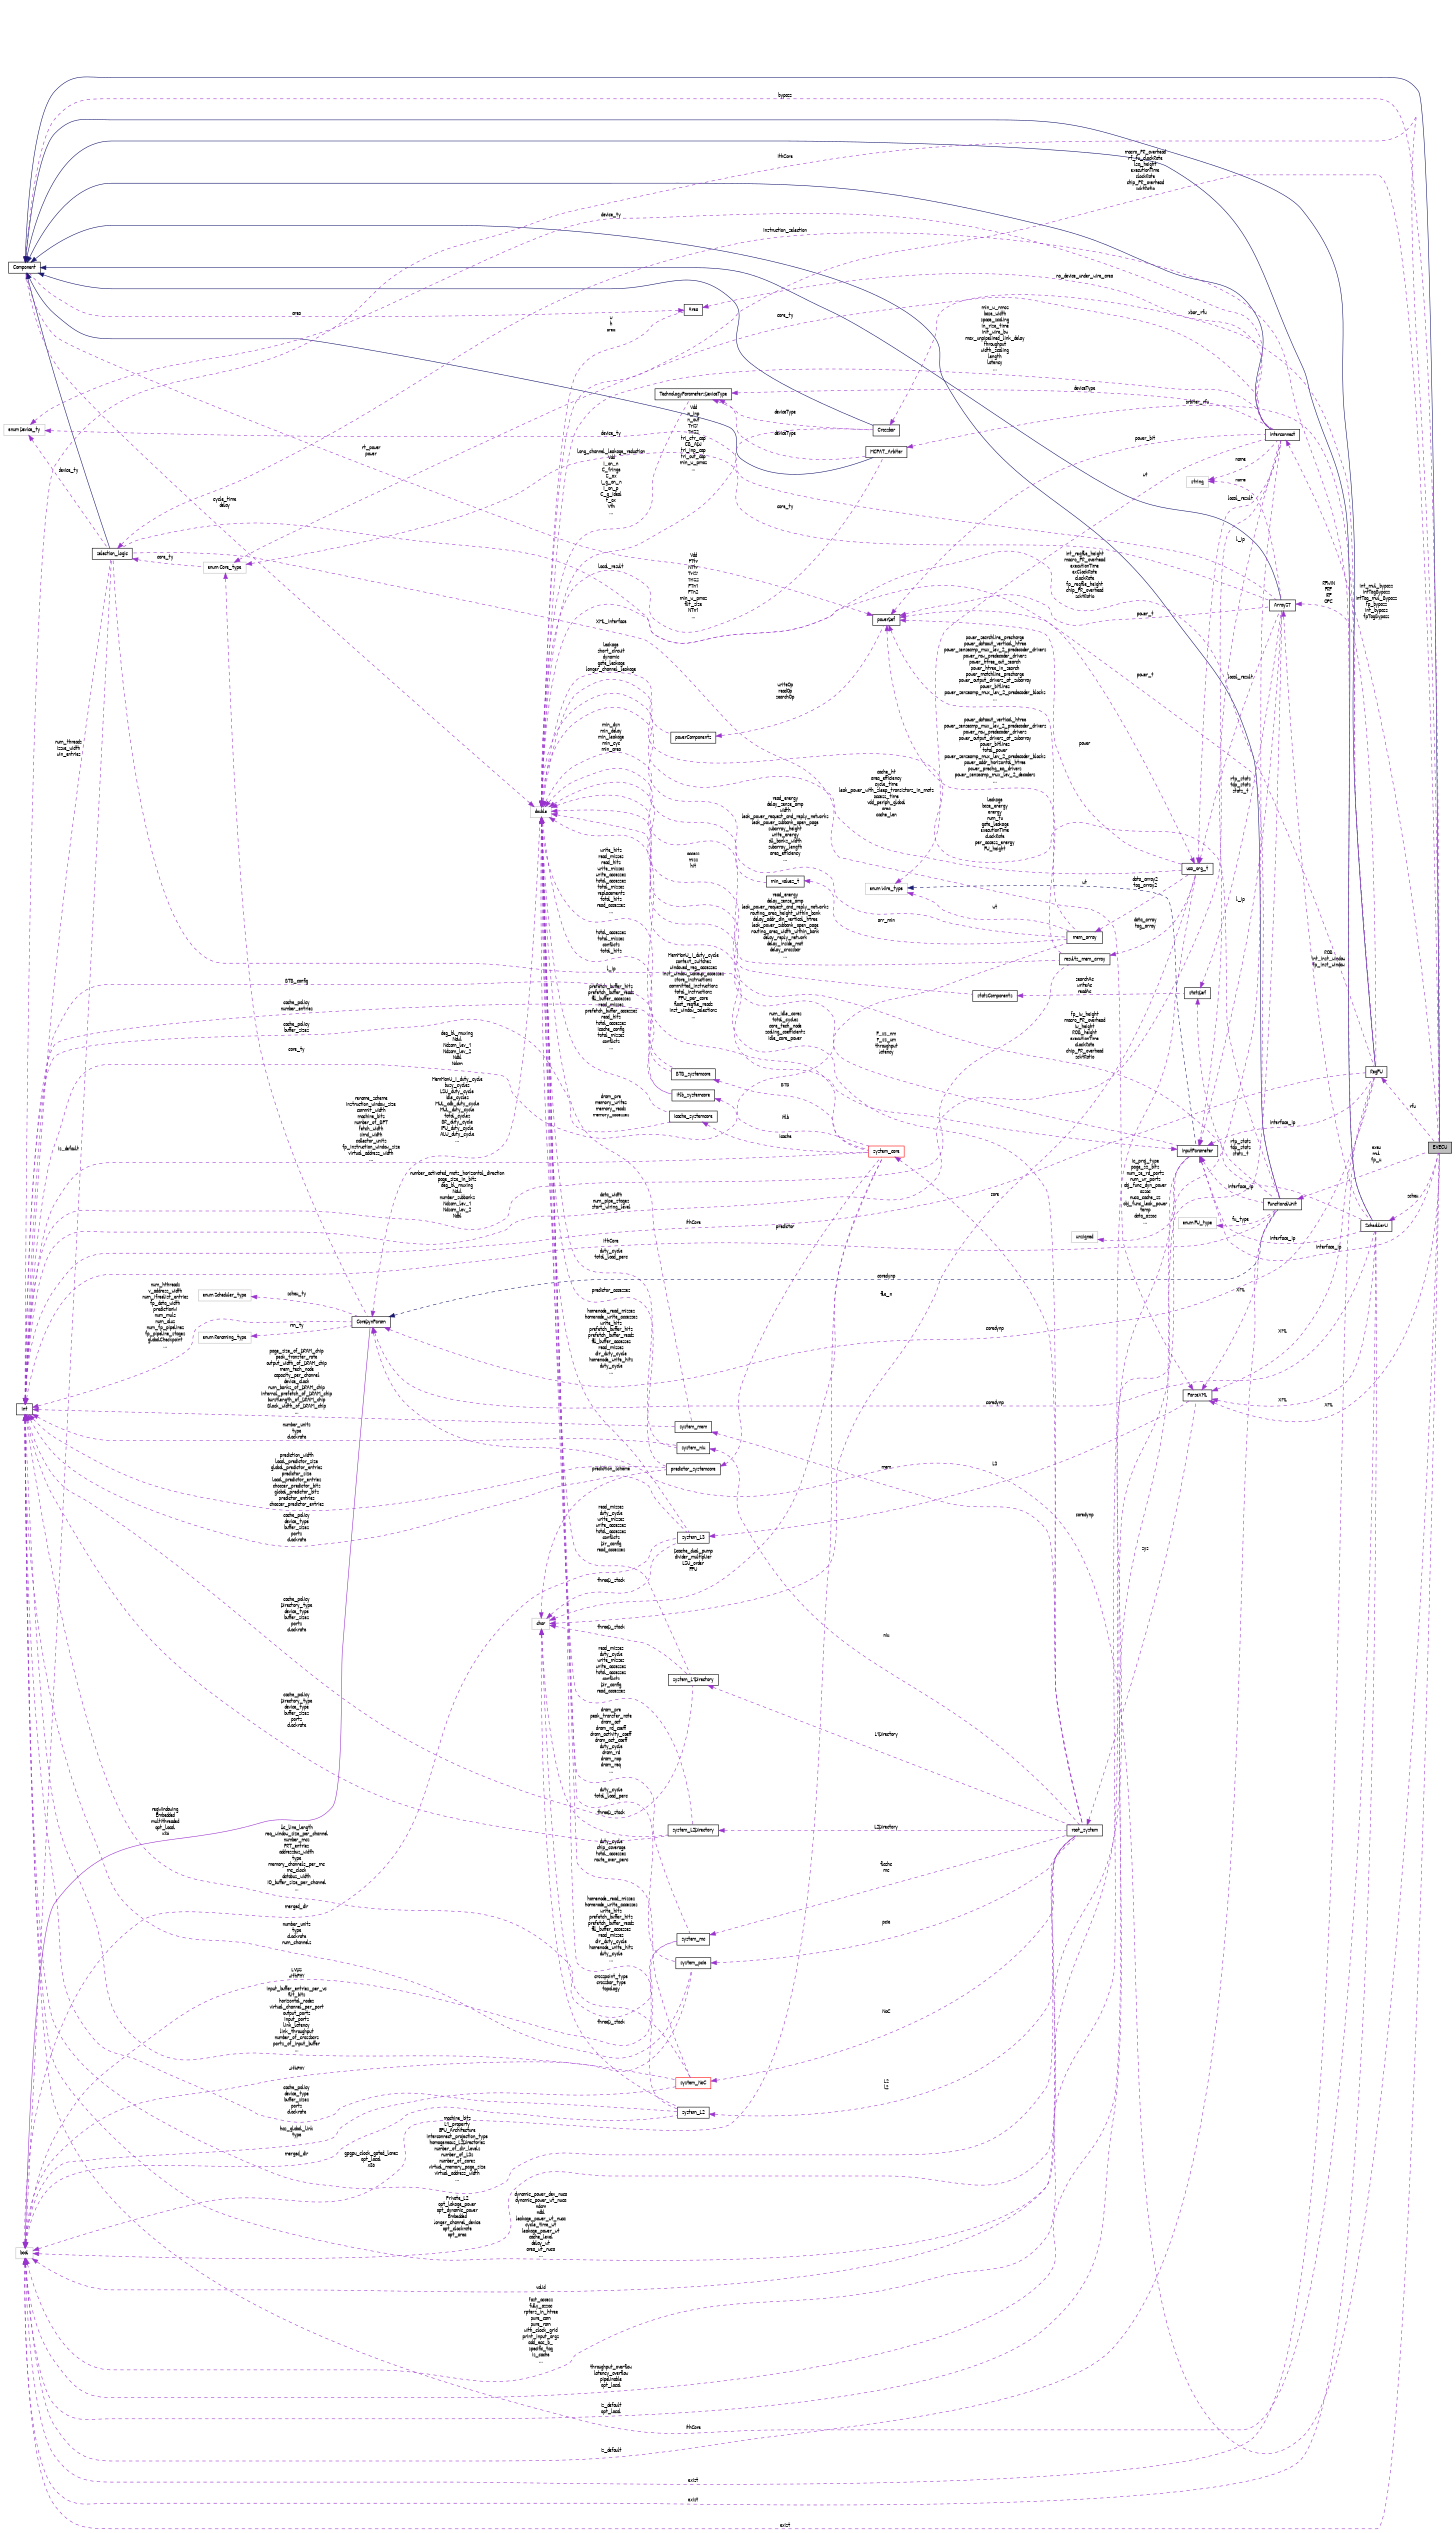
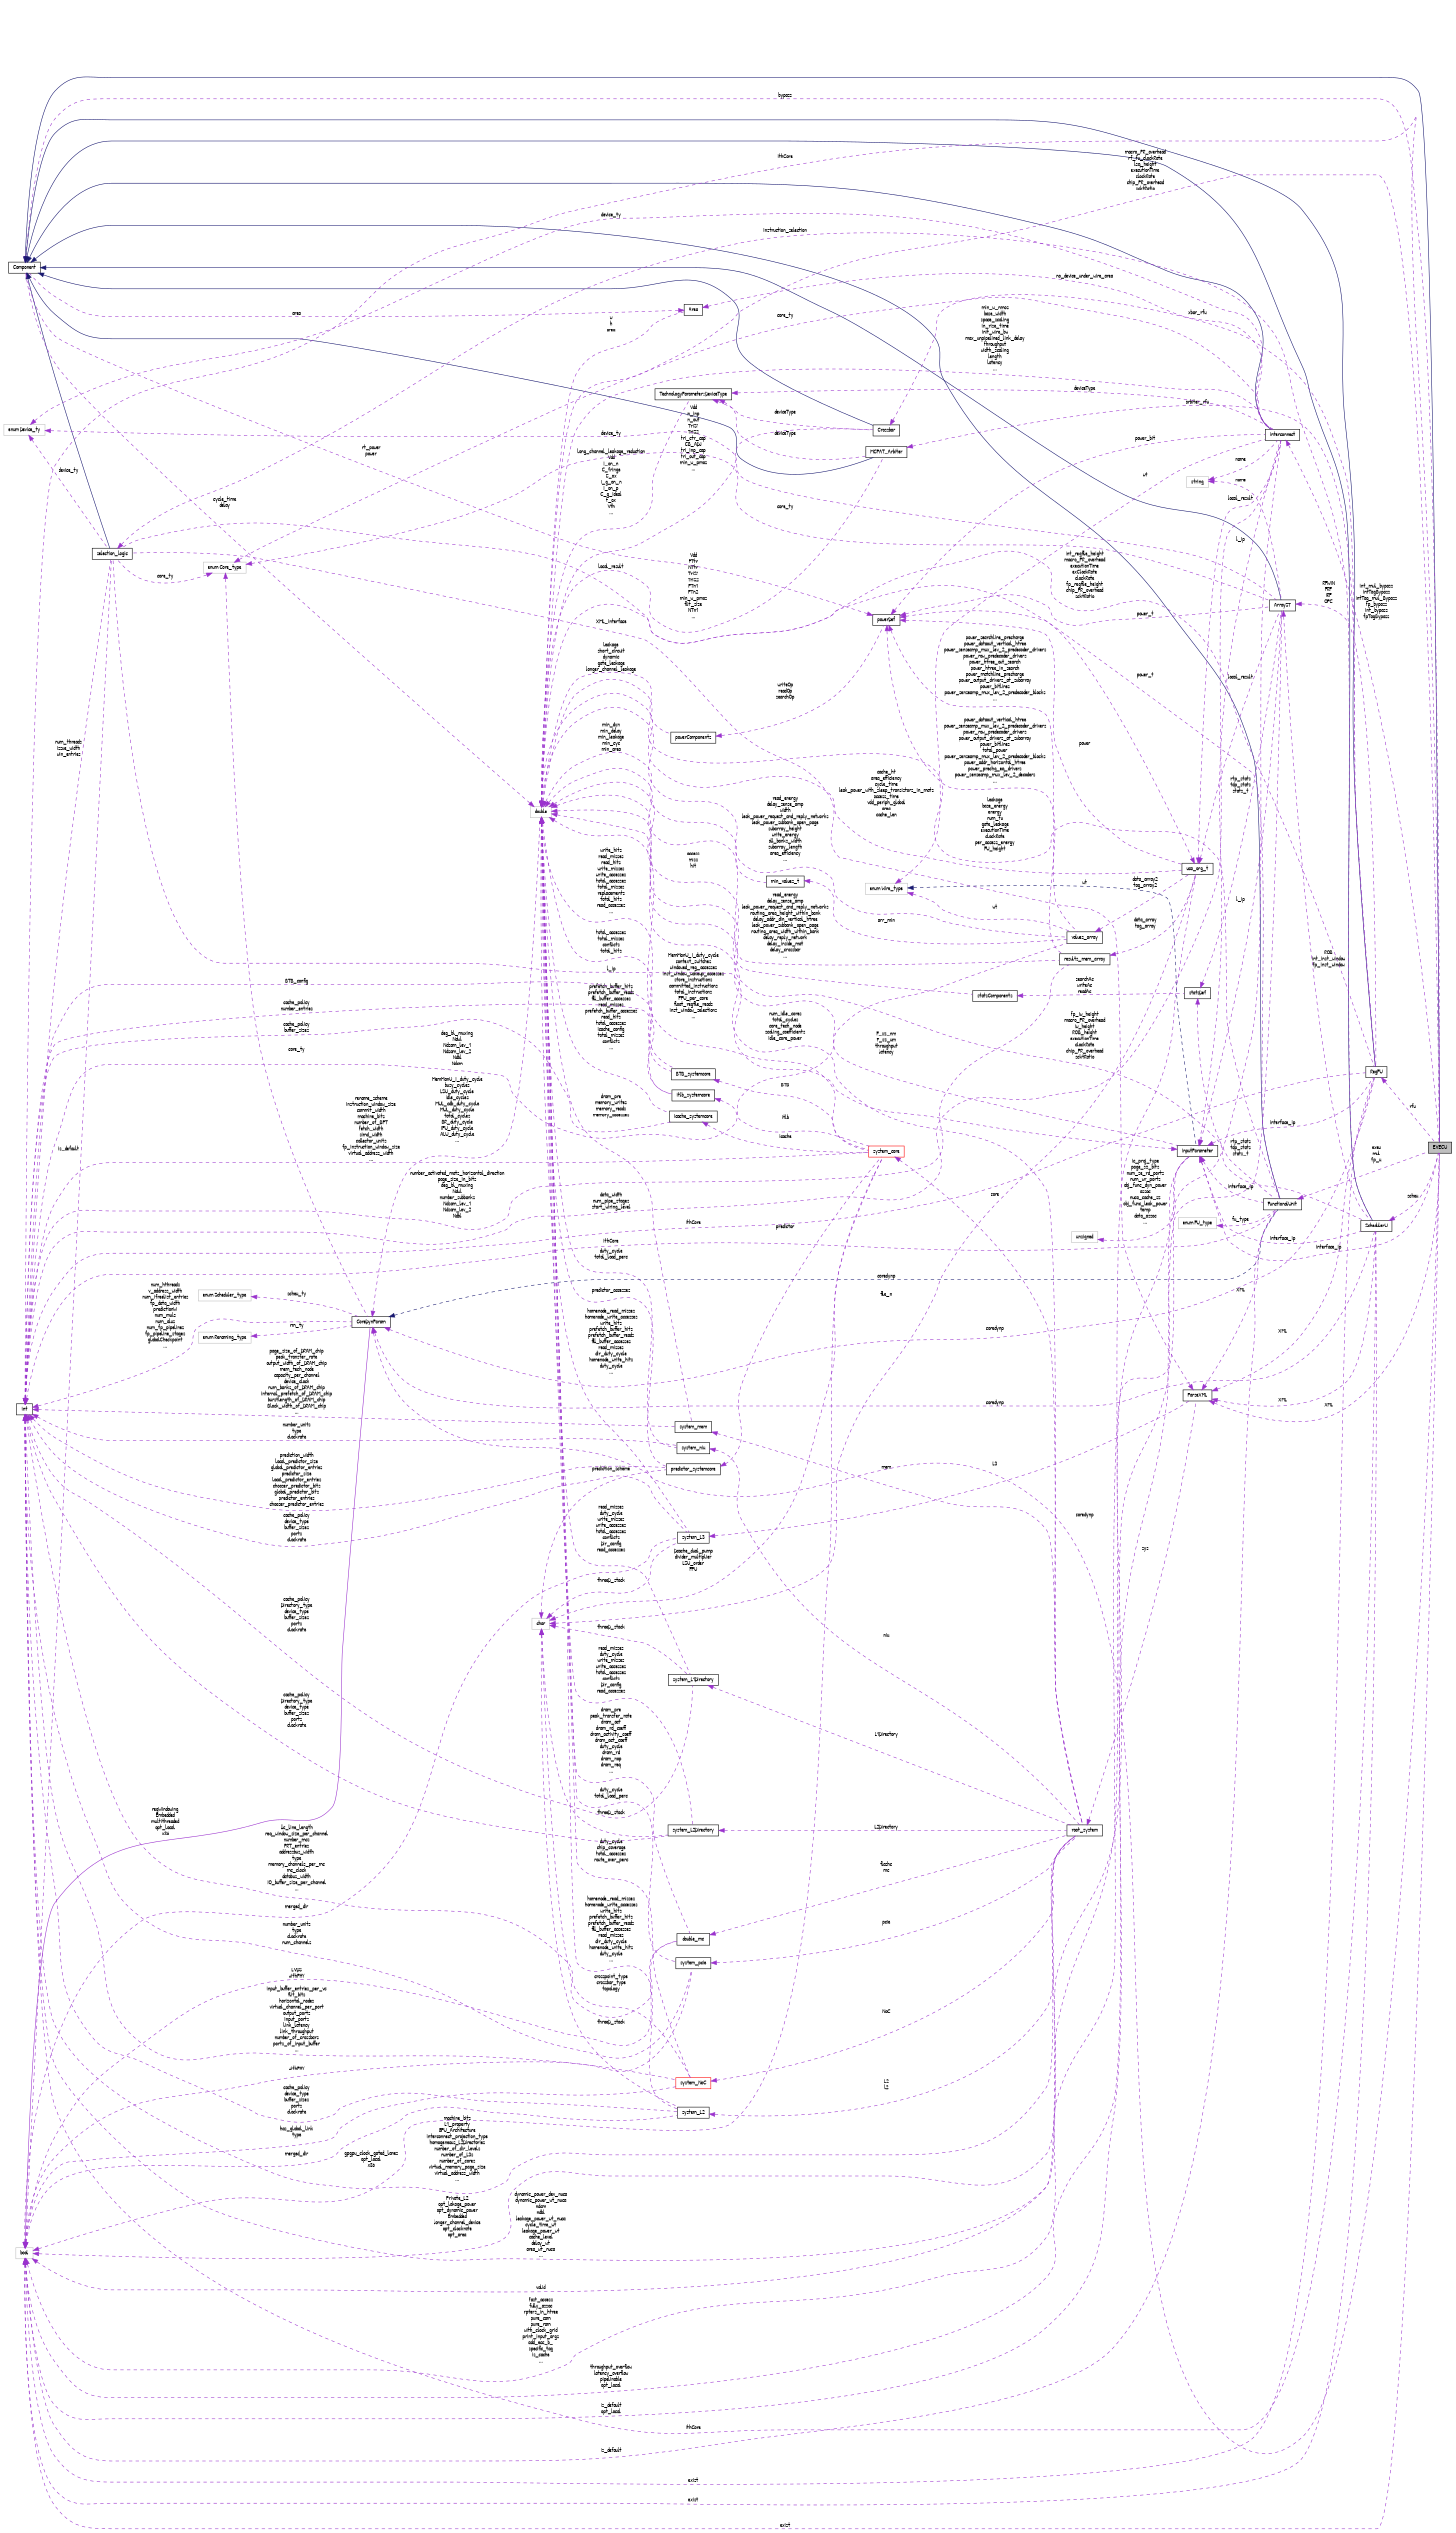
edge "enum Core_type" -> "selection_logic": reversed
node "mem_array": label "mem_array" -> "values_array"
node "system_mc": label "system_mc" -> "double_mc"
